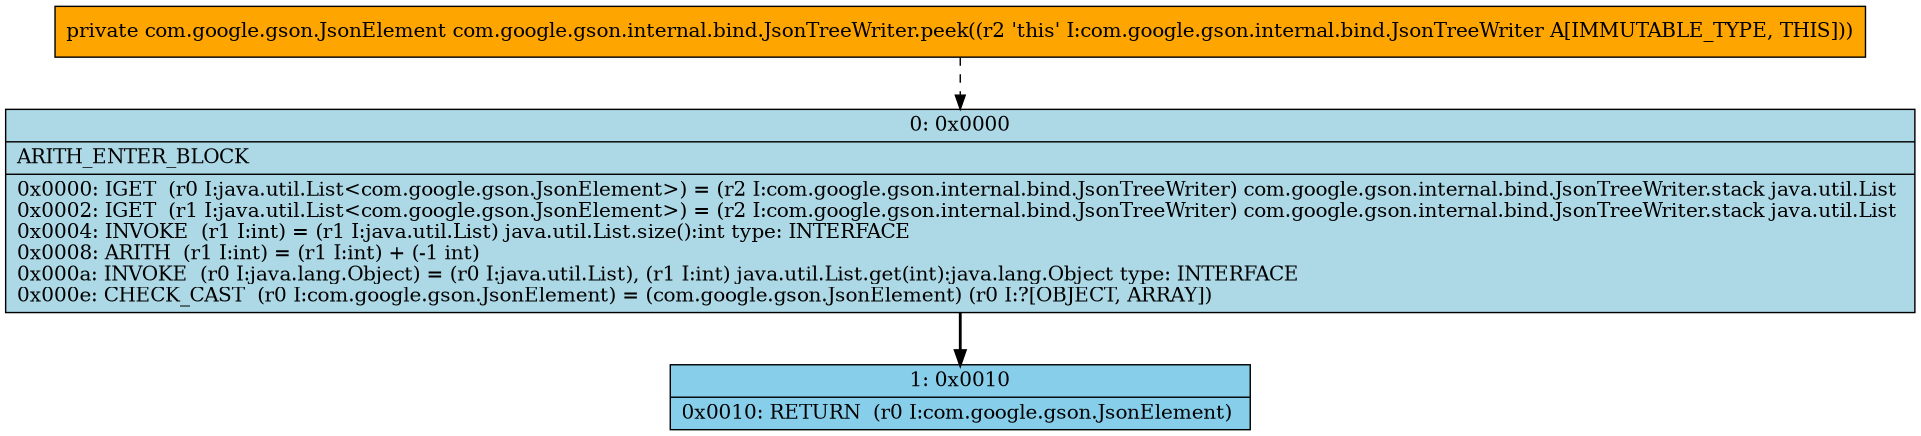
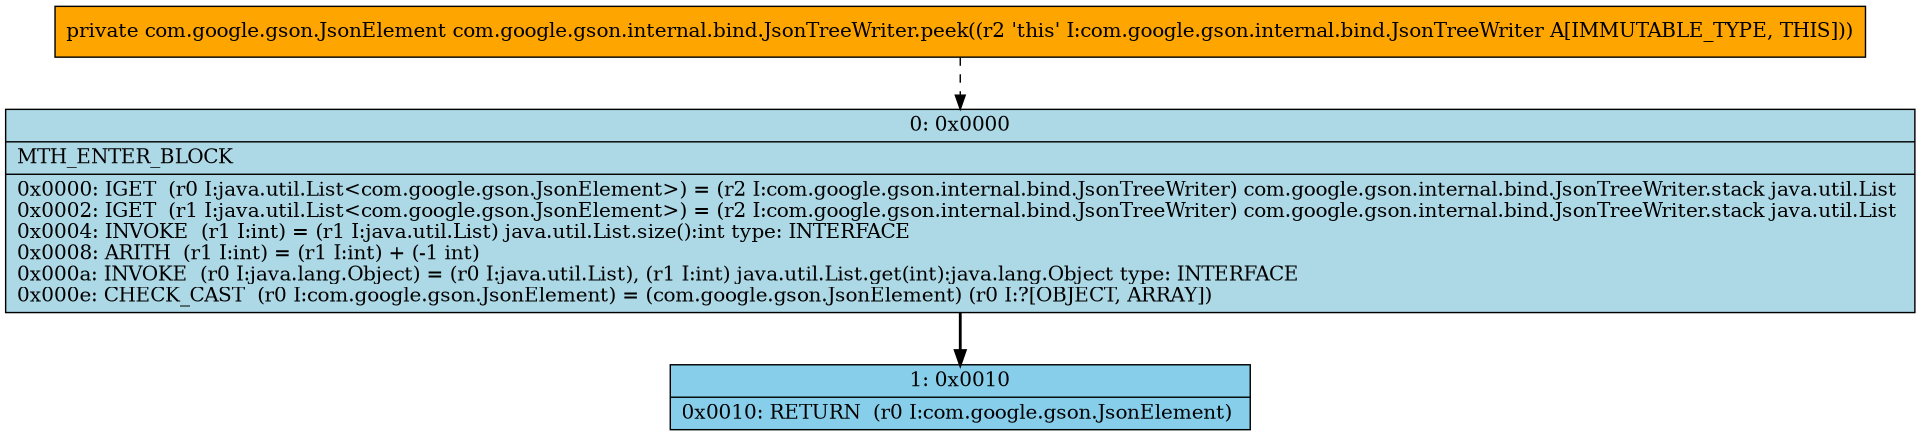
node "0: 0x0000": text "ARITH_ENTER_BLOCK" -> "MTH_ENTER_BLOCK"
